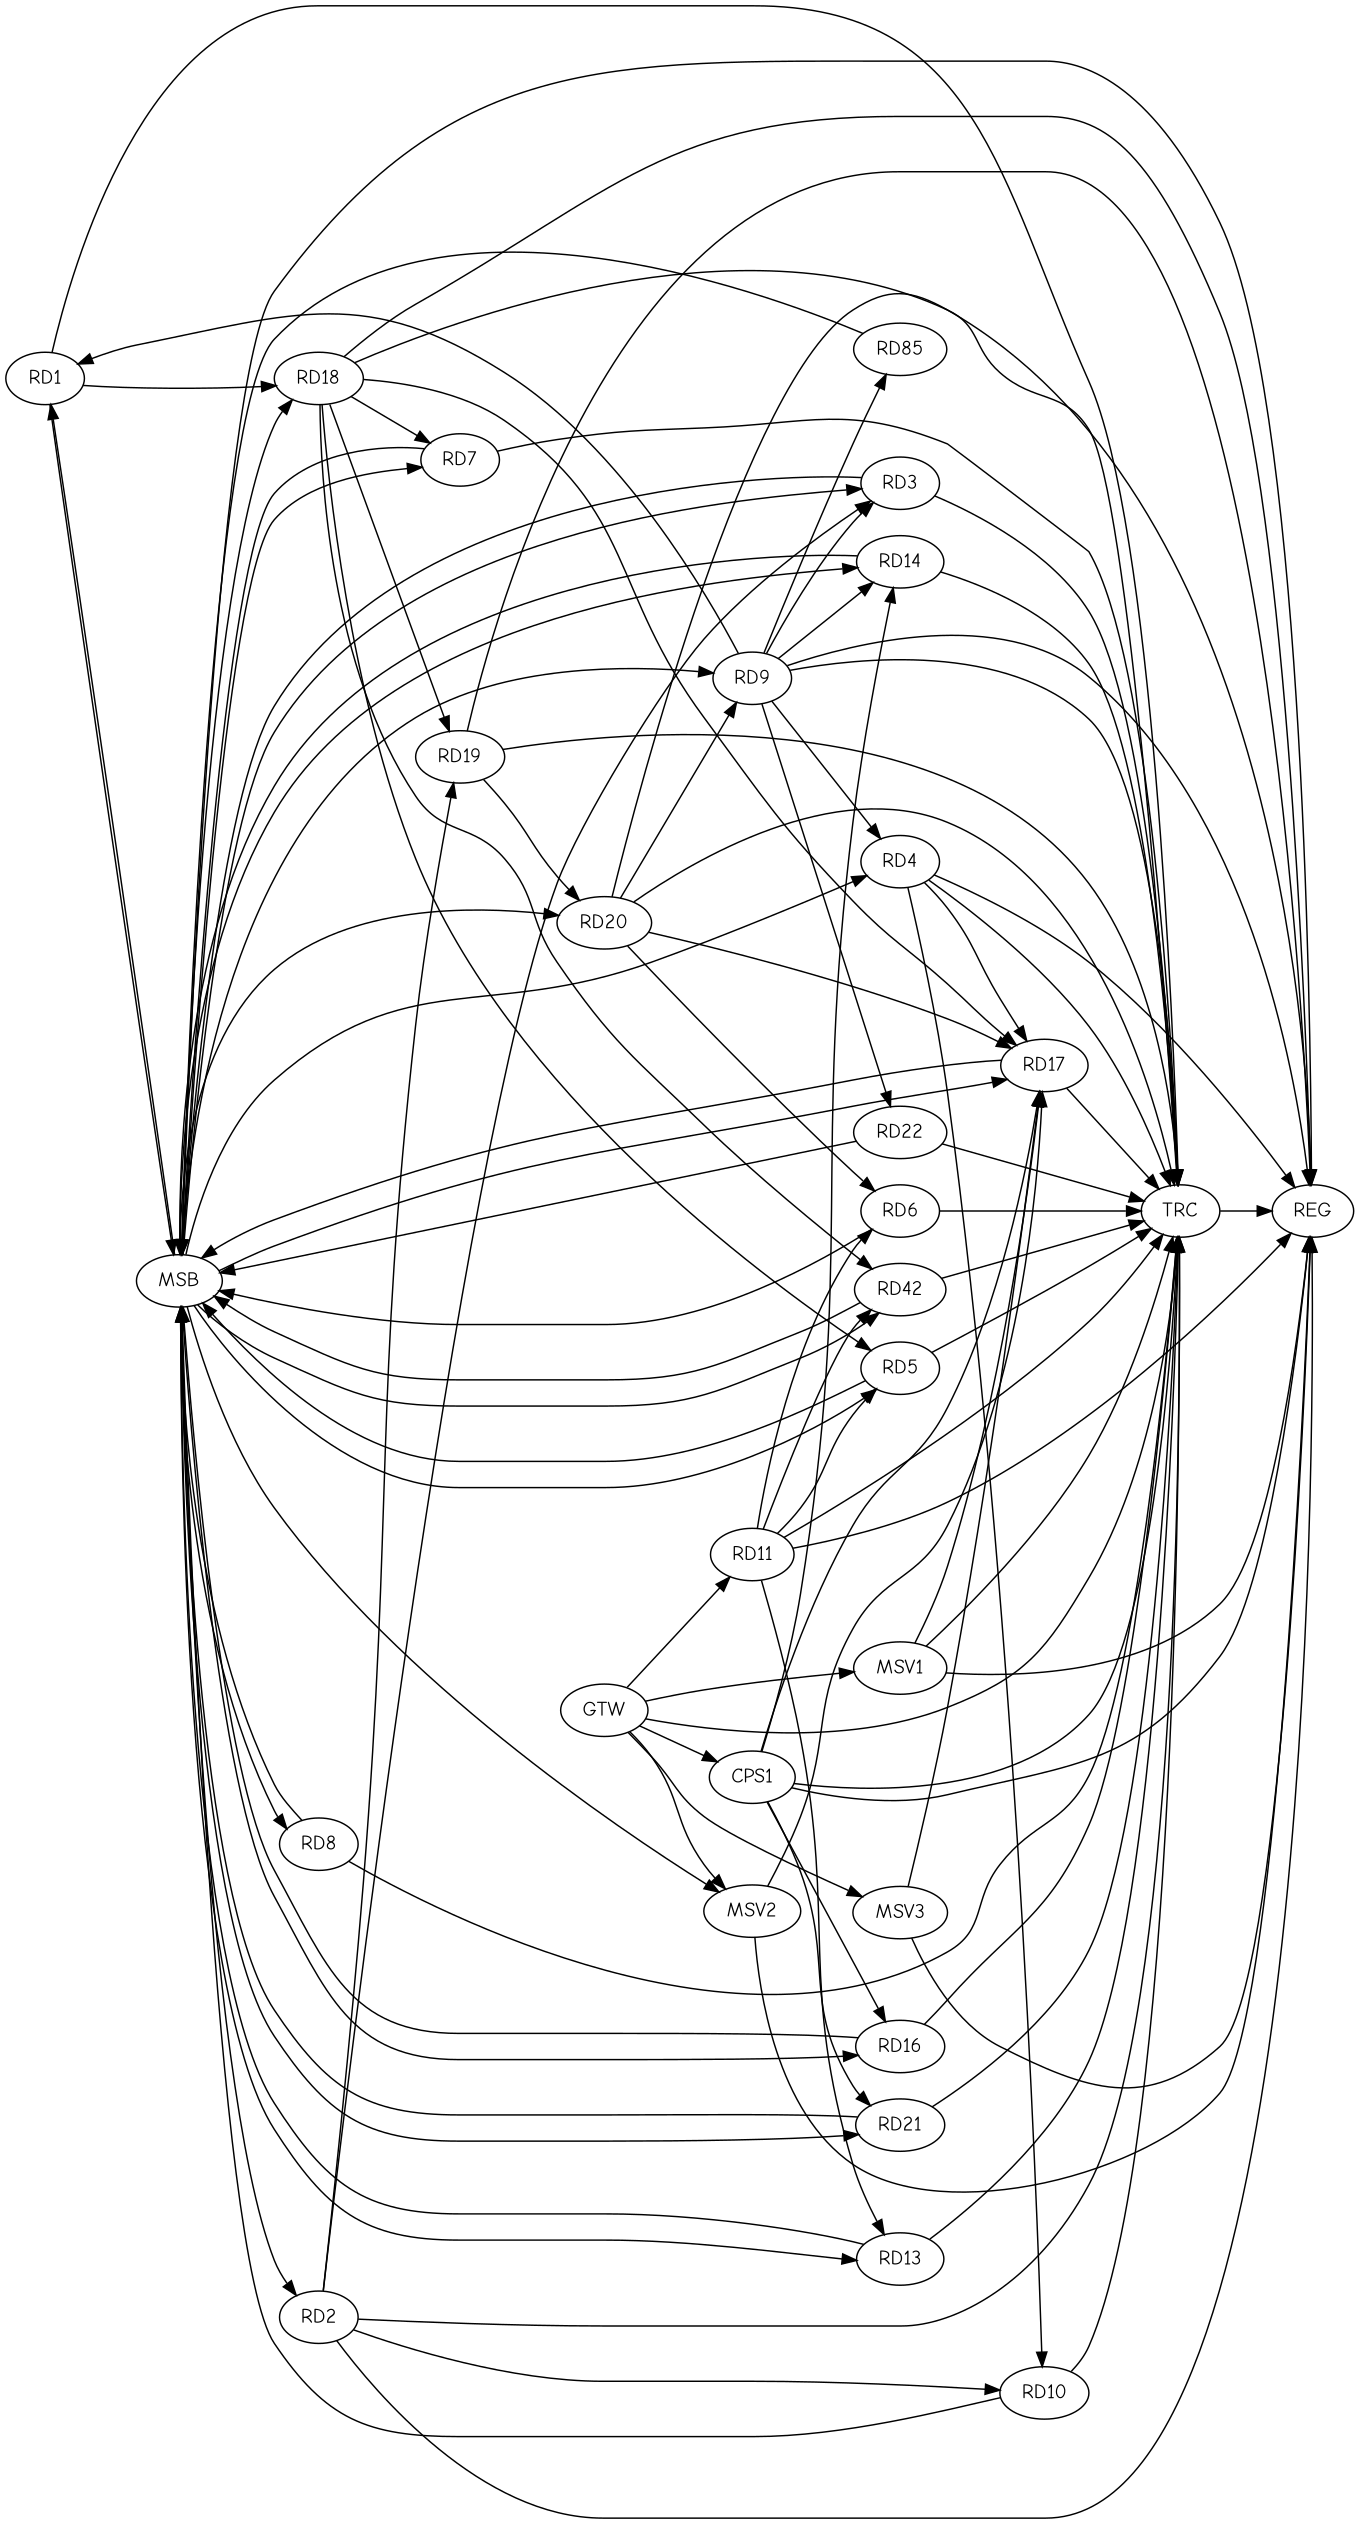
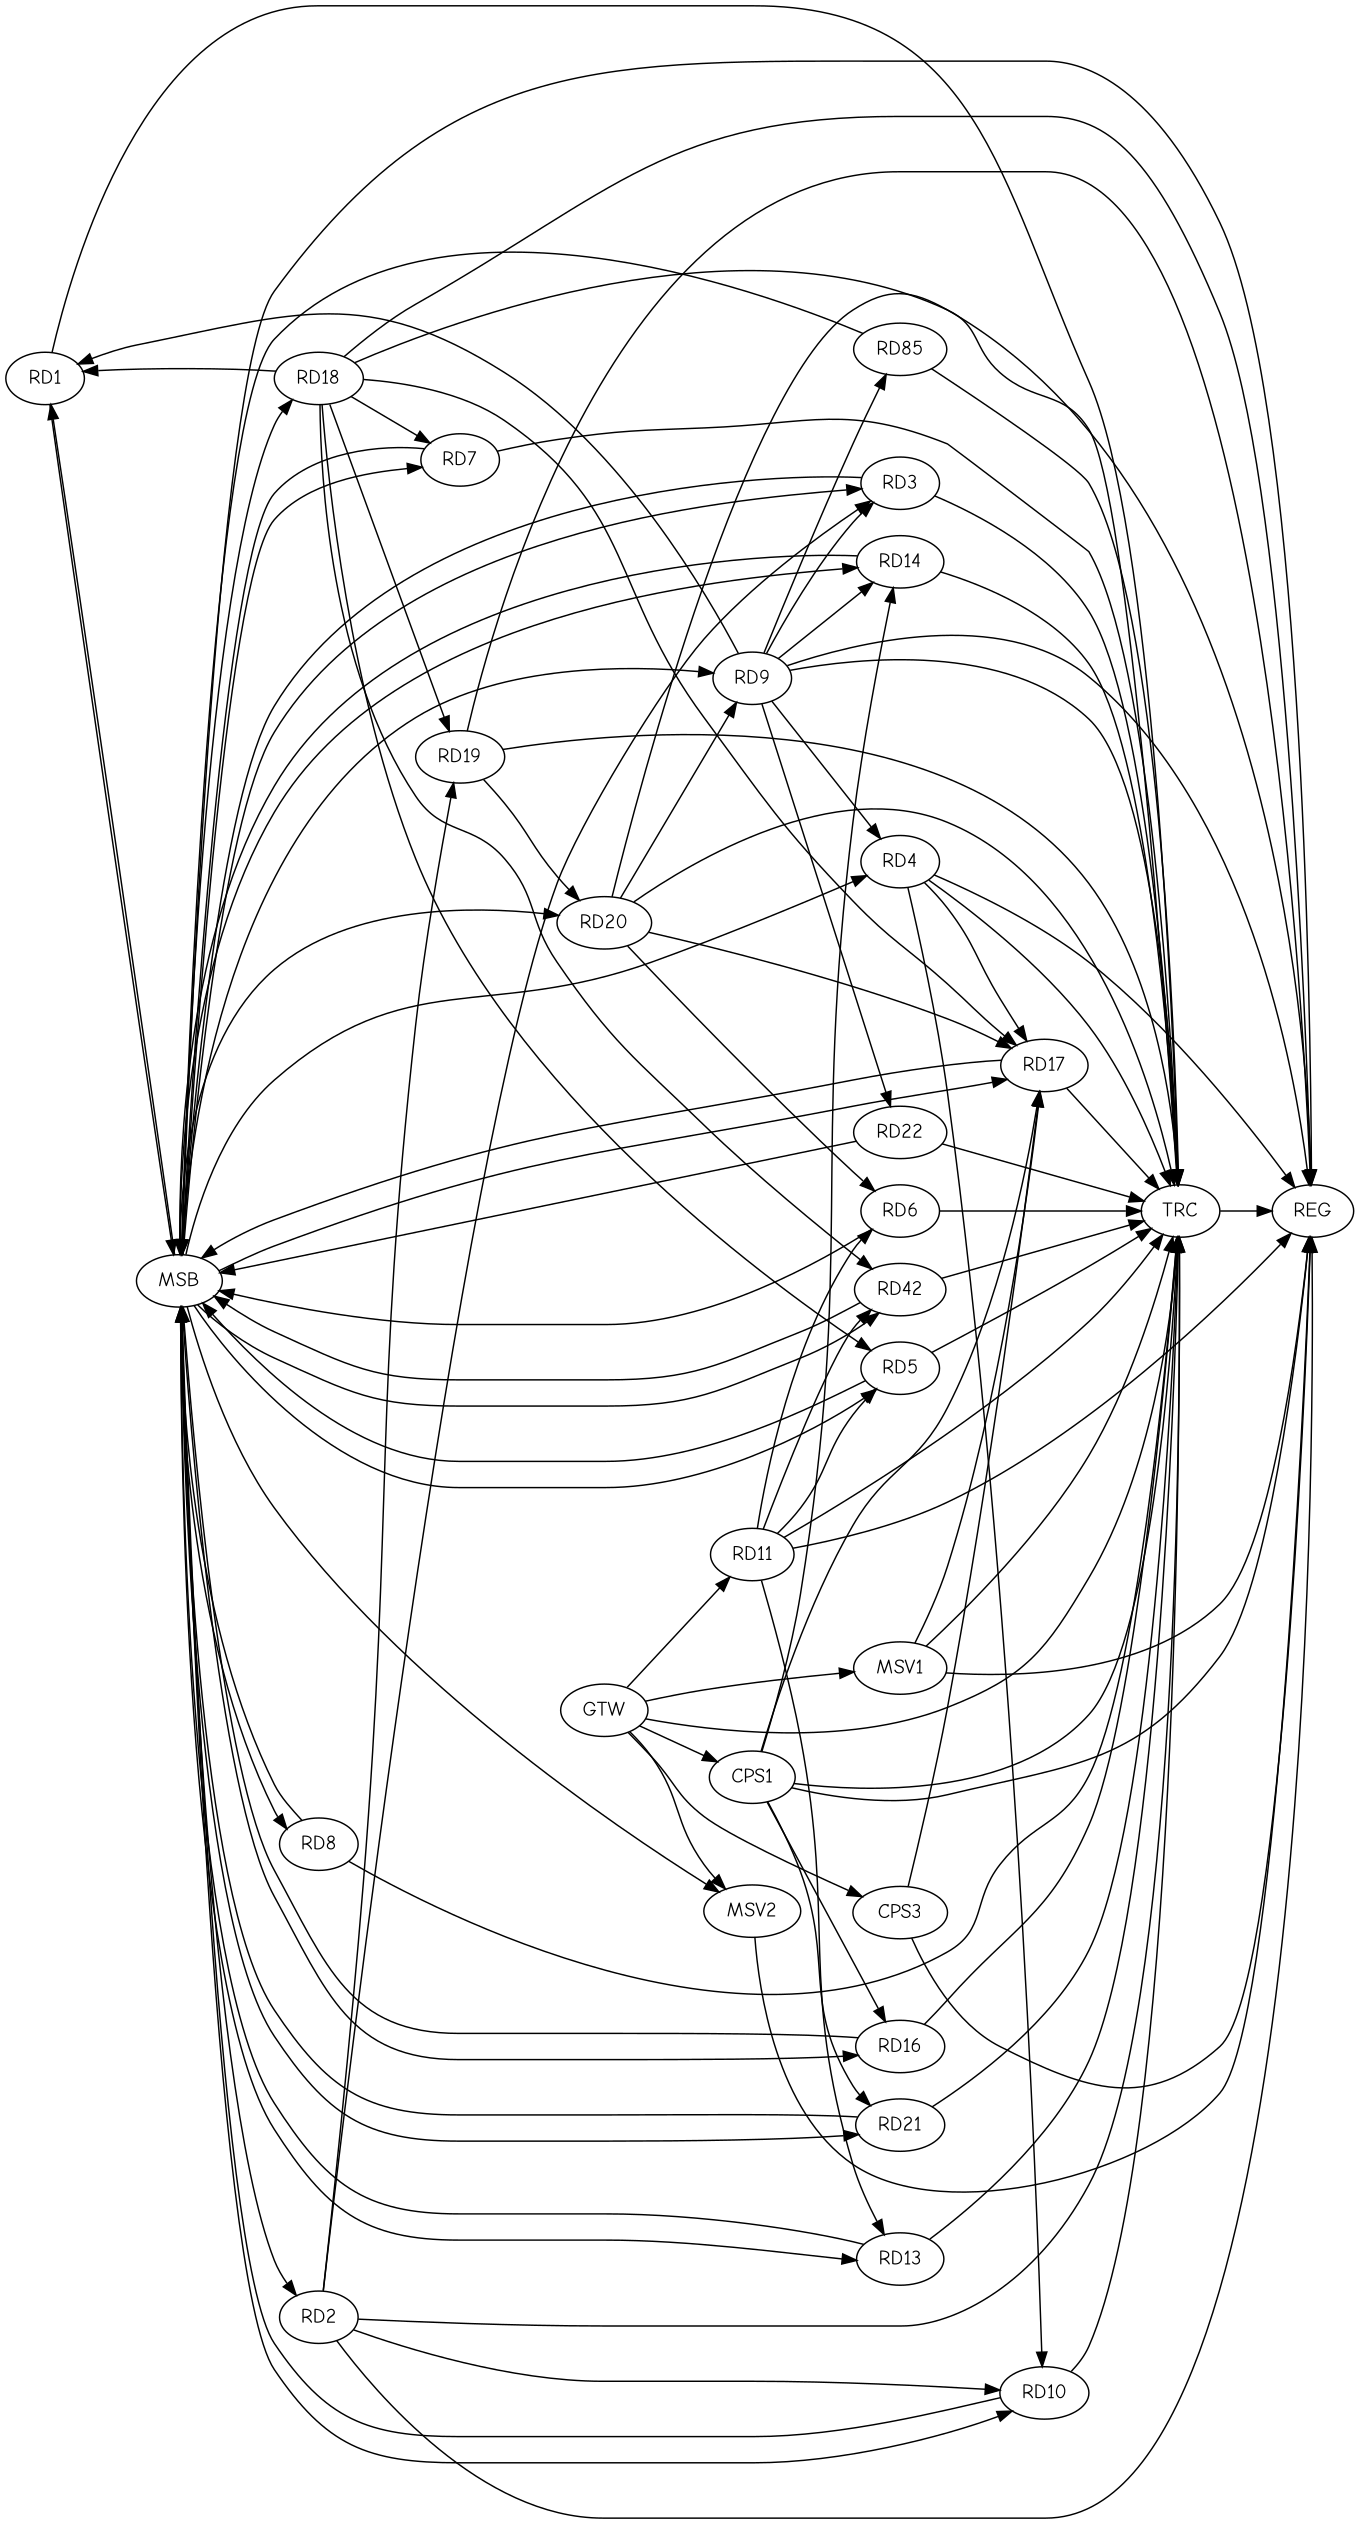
edge "RD1" -> "RD18": reversed
edge "RD85" -> "TRC": added
edge "MSV2" -> "RD17": removed
node "MSV3": label "MSV3" -> "CPS3"
edge "MSB" -> "RD10": added
